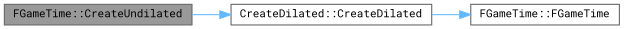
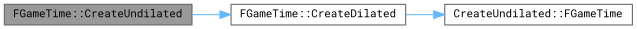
node "CreateDilated::CreateDilated": label "CreateDilated::CreateDilated" -> "FGameTime::CreateDilated"
node "FGameTime::FGameTime": label "FGameTime::FGameTime" -> "CreateUndilated::FGameTime"
